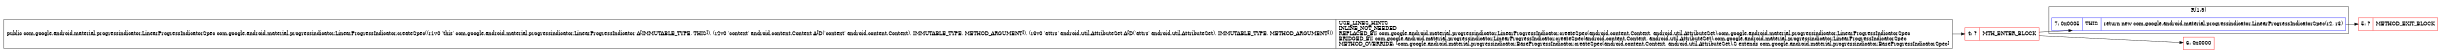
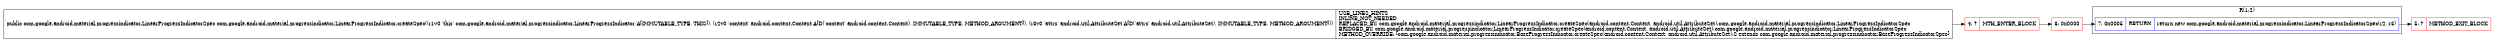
cluster "R(1:9)": label "R(1:9)" -> "R(1:2)"
node "7: 0x0005": text "THIS" -> "RETURN"
edge "4: ?" -> "7: 0x0005": now "6: 0x0000" -> "7: 0x0005"
